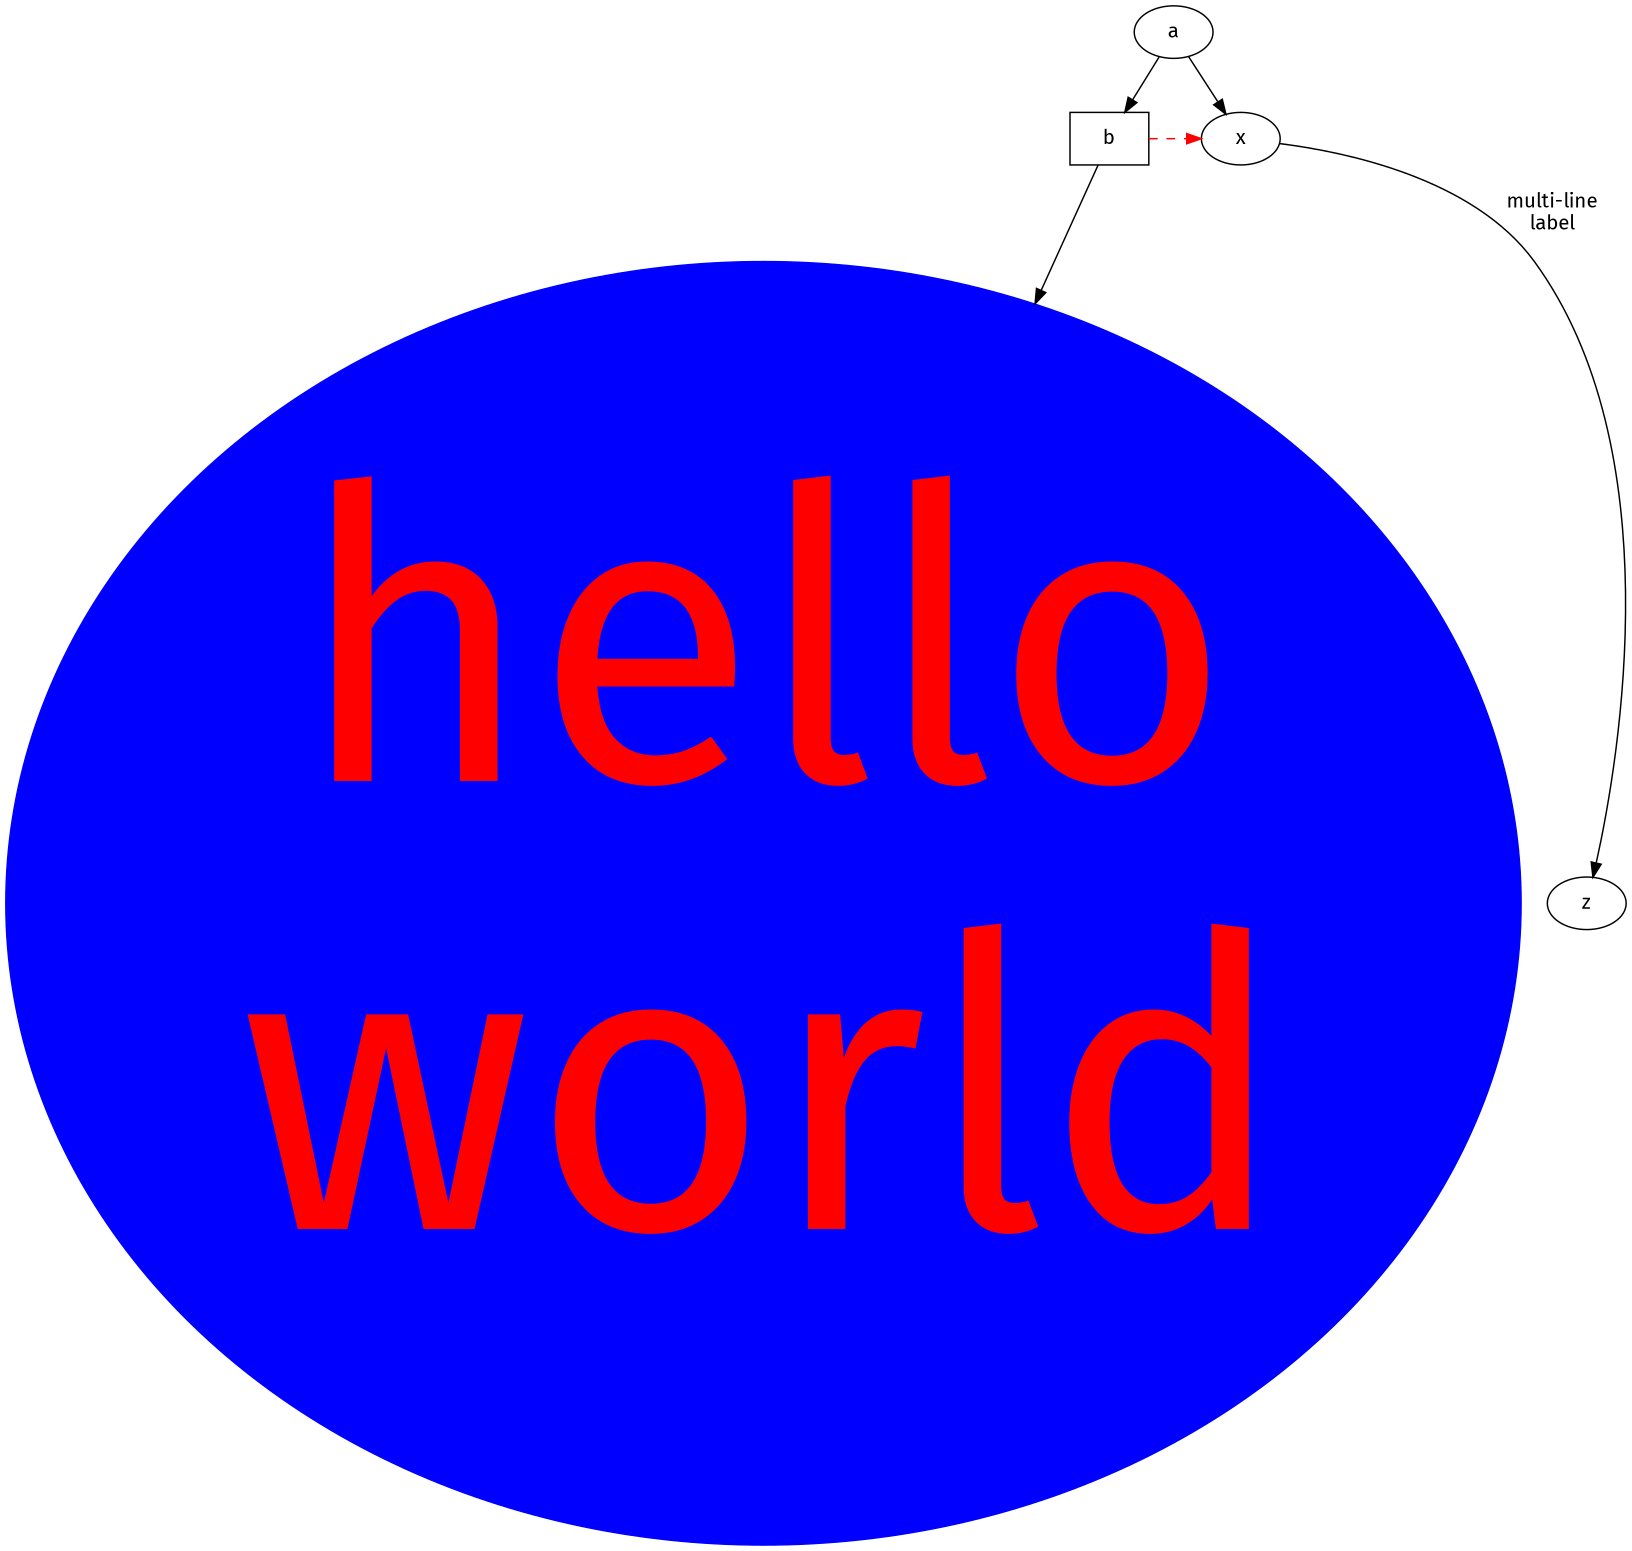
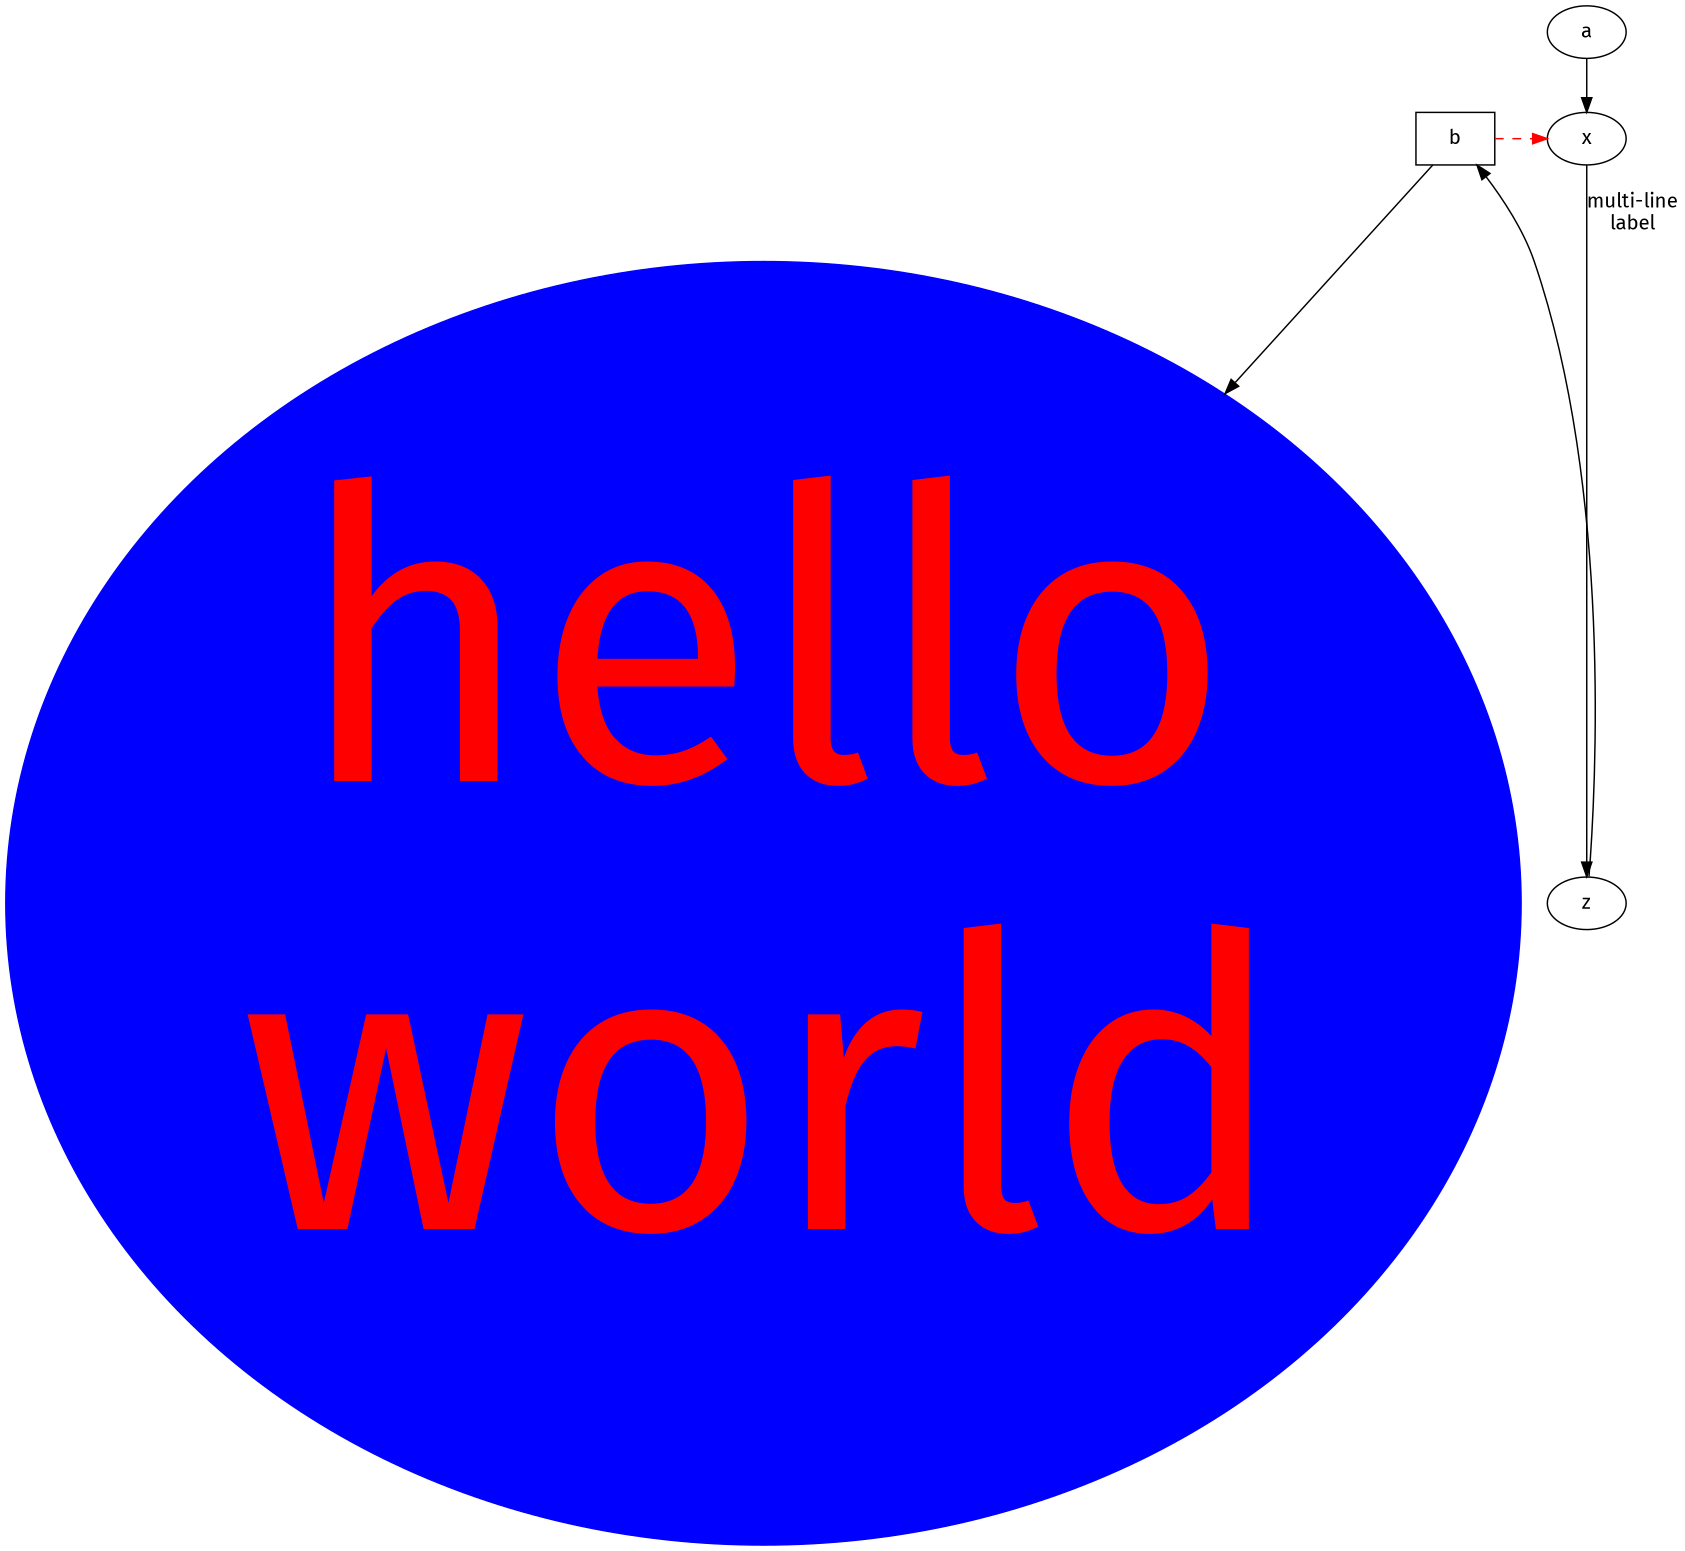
edge "a" -> "b": now "z" -> "b"
